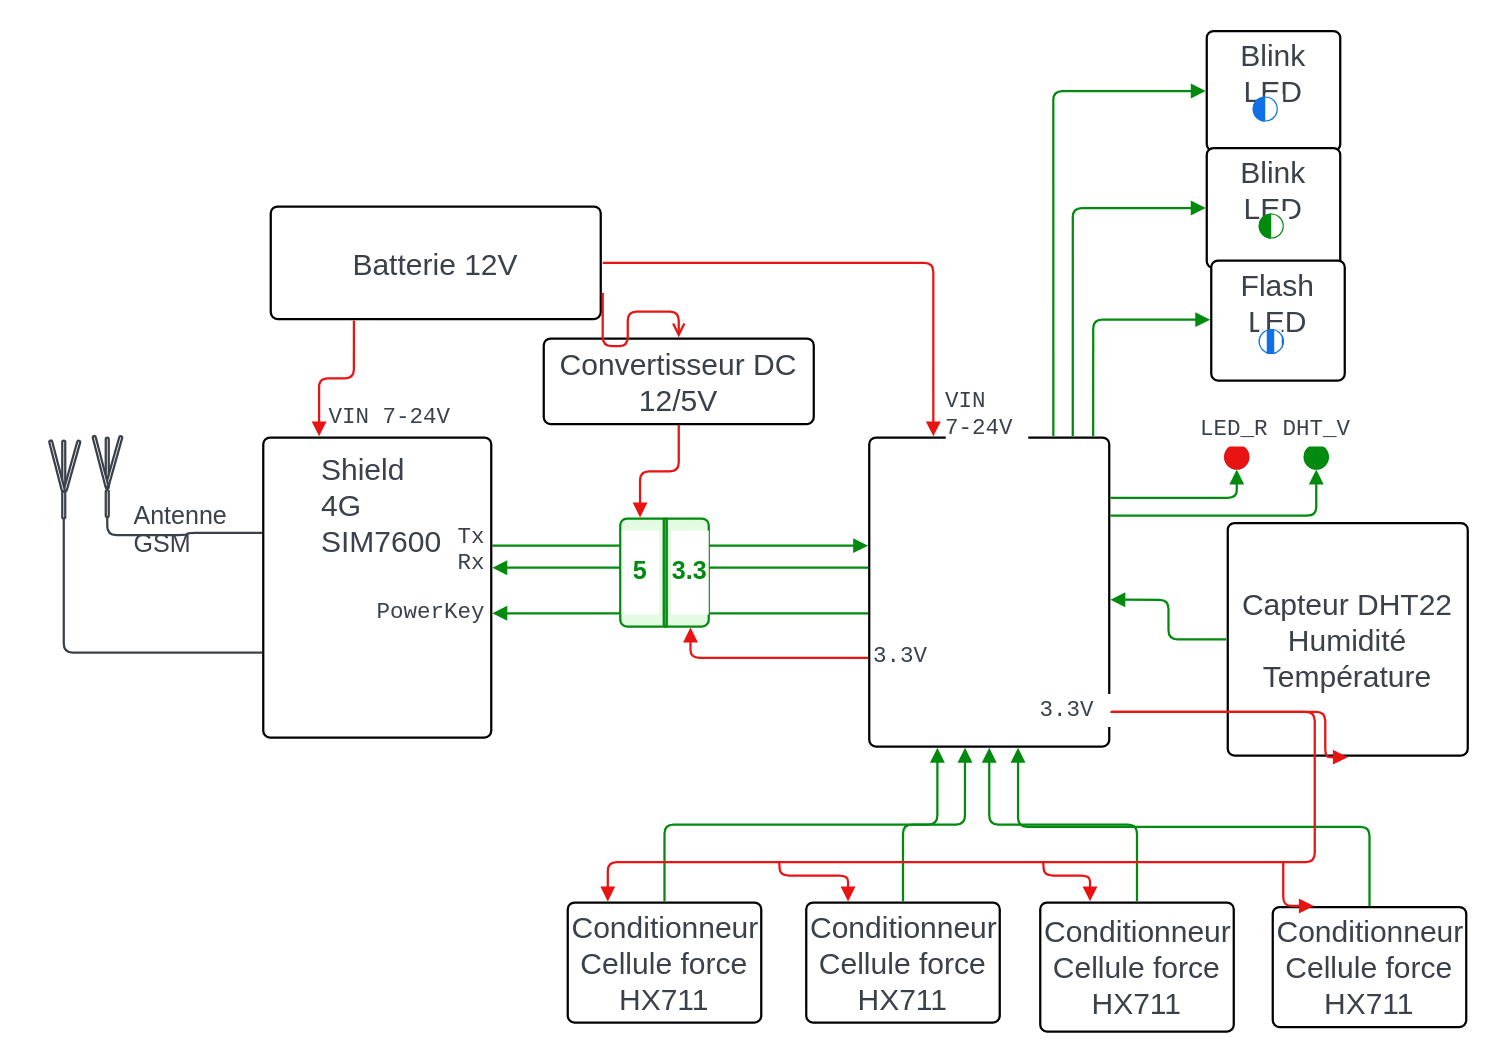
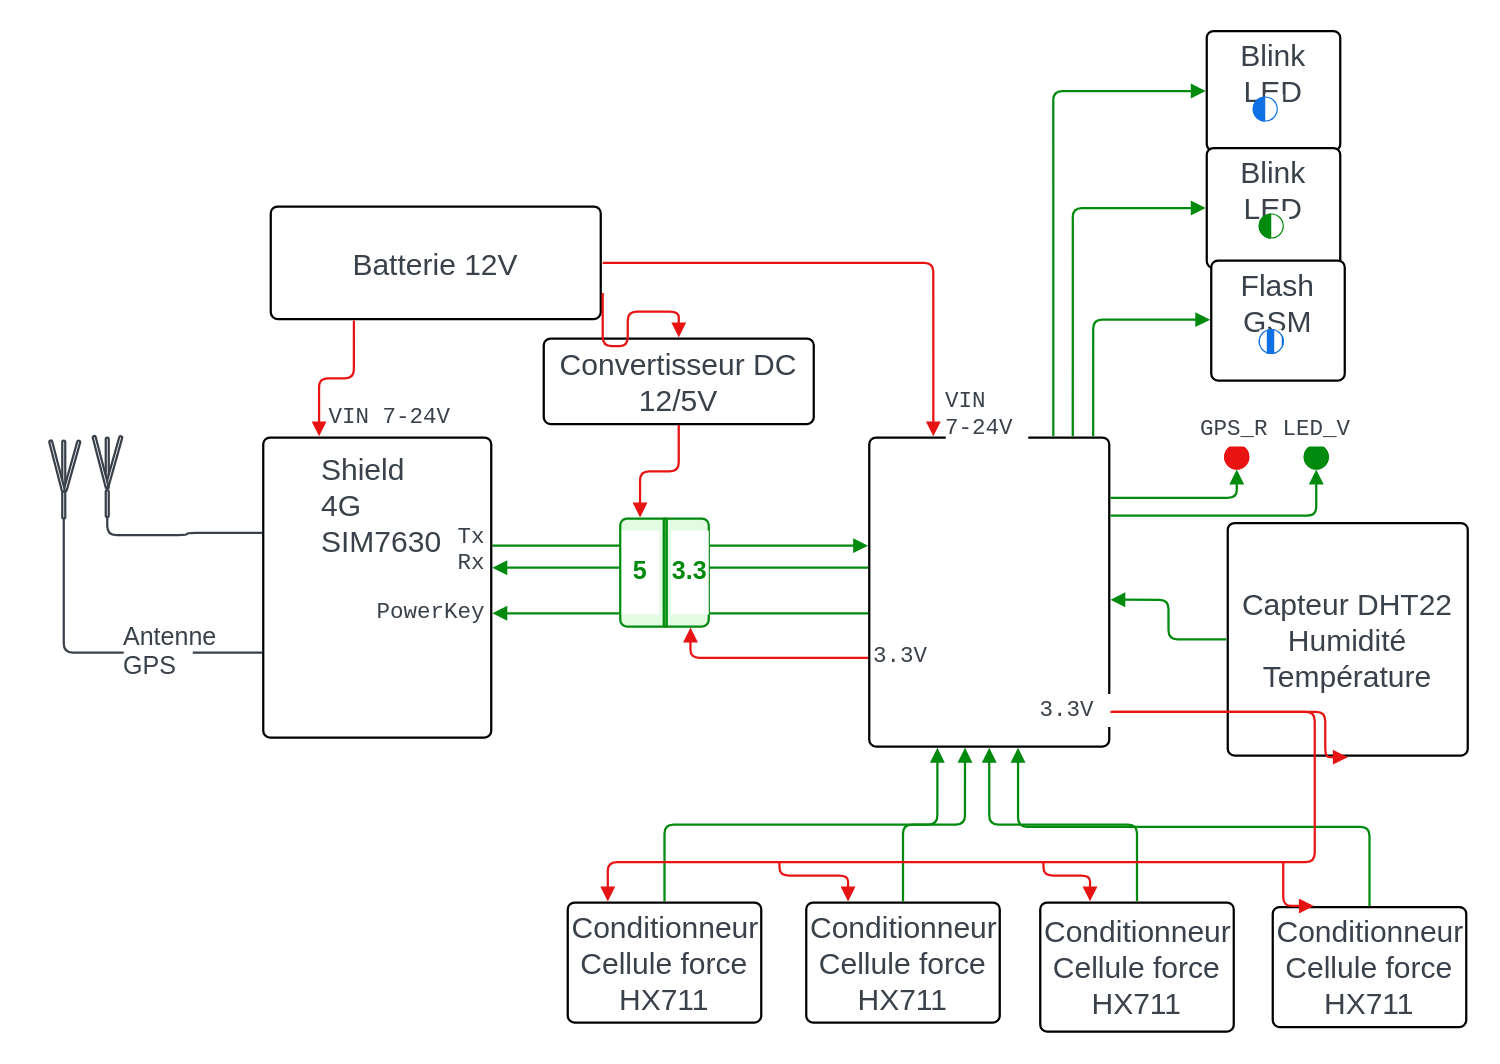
edge "Batterie 12V" -> "Convertisseur DC 12/5V": arrowhead open -> block
node "Flash LED": label "Flash LED" -> "Flash GSM"
node "LED_R": label "LED_R" -> "GPS_R"
node "DHT_V": label "DHT_V" -> "LED_V"
node "Shield 4G SIM7600": label "Shield 4G SIM7600" -> "Shield 4G SIM7630"
node "Antenne GSM": removed
node "Antenne GPS": added
